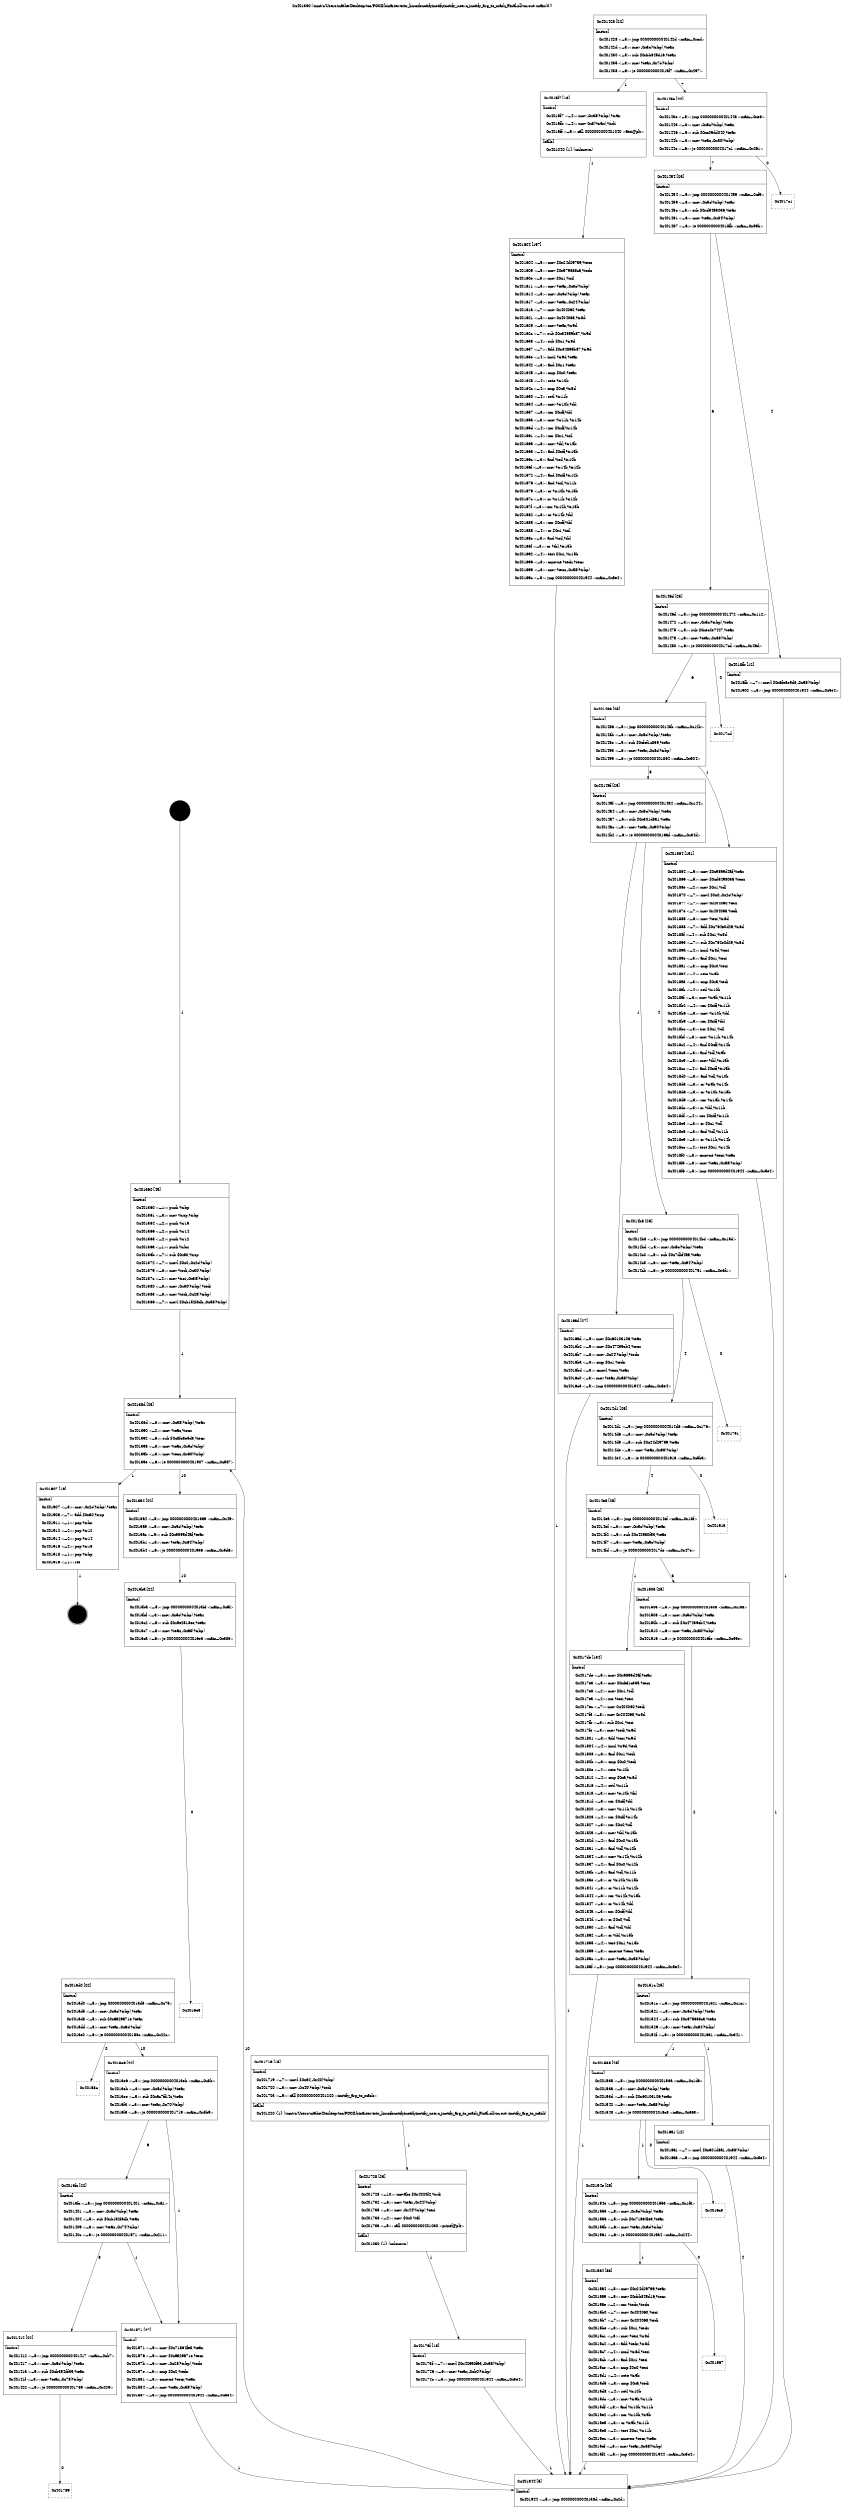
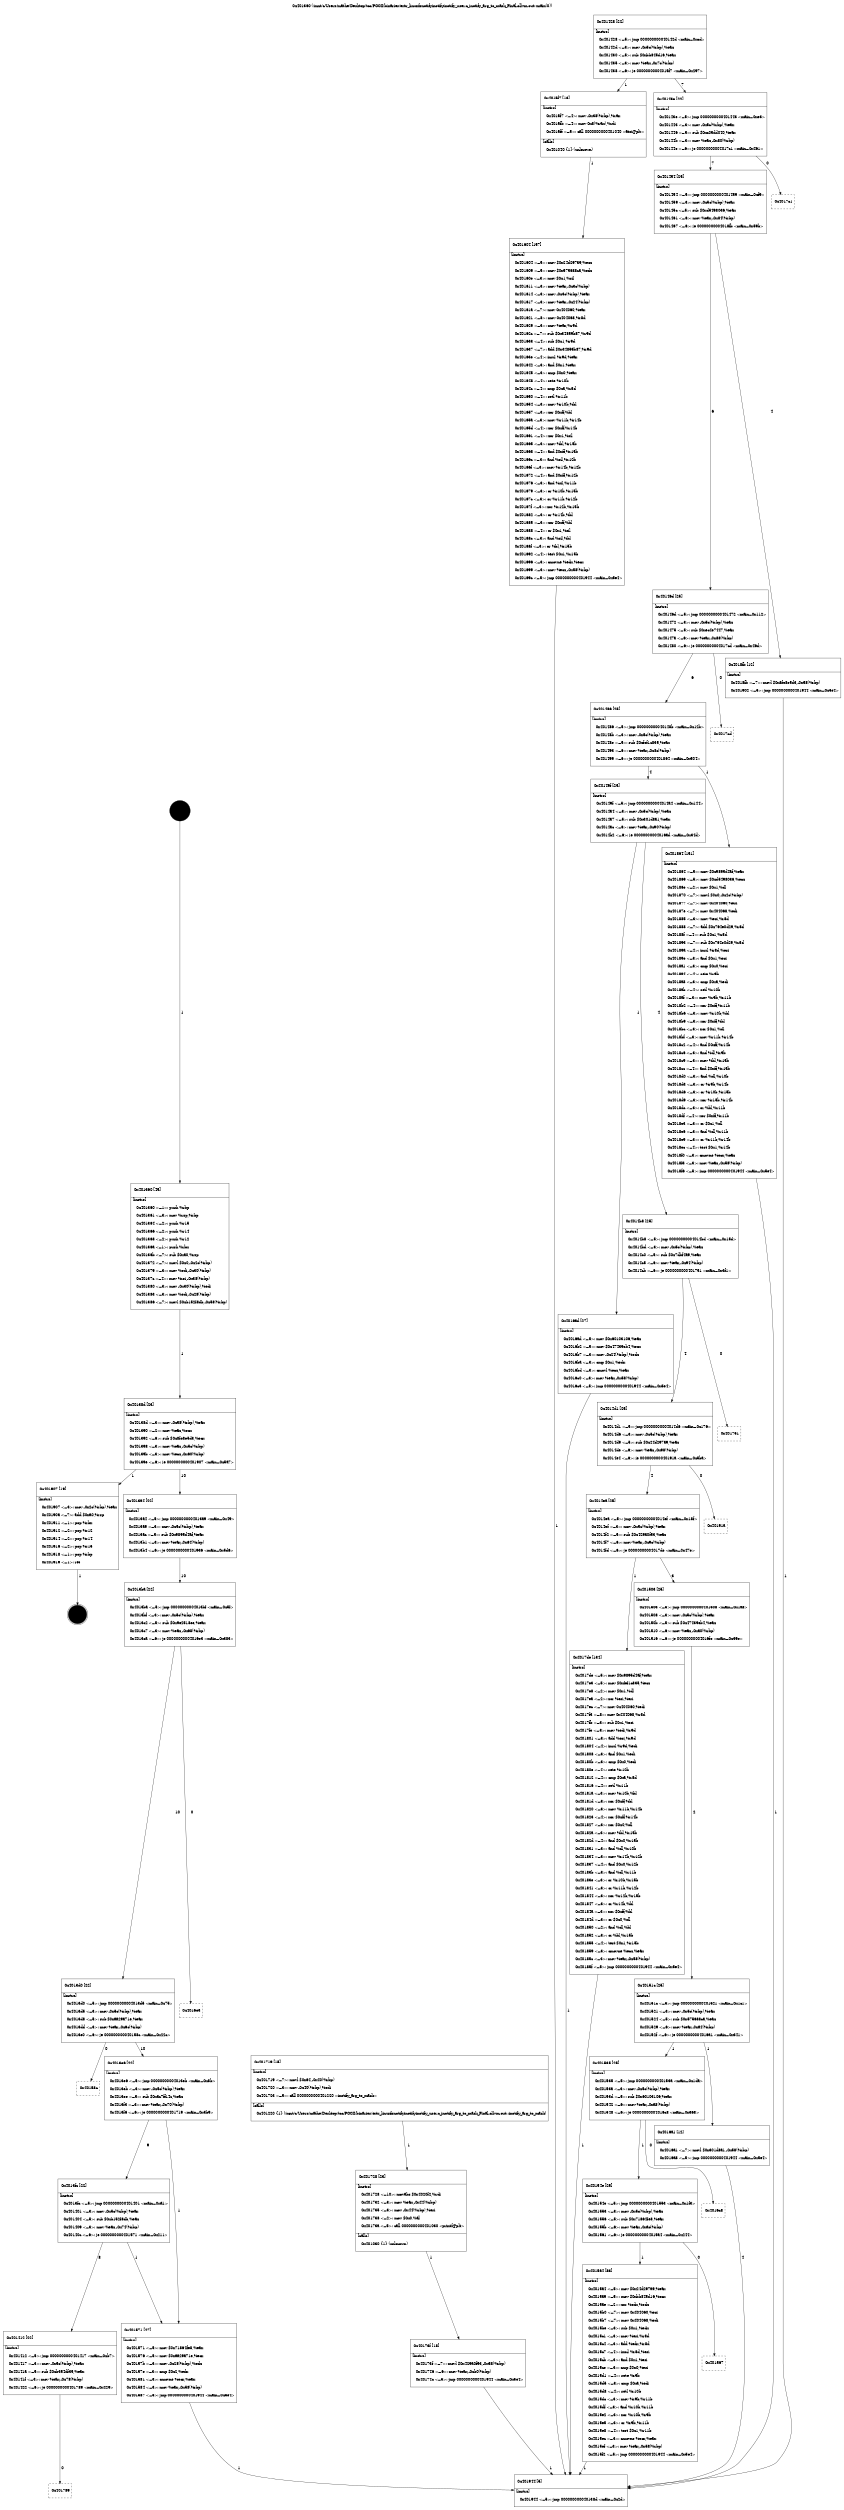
edge "0x401486 [25]" -> "0x40149f [25]": label " 5" -> " 4"
edge "0x4013ba [22]" -> "0x4013d0 [22]": added, label "10"
edge "0x401944 [5]" -> "0x40138d [23]": removed, label "10"
